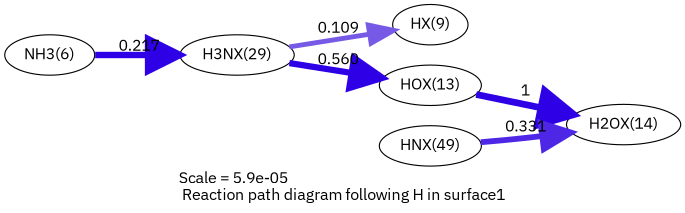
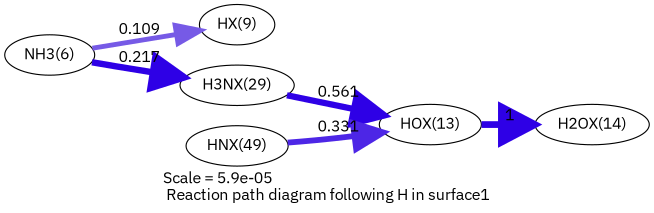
edge "H3NX(29)" -> "HX(9)": now "NH3(6)" -> "HX(9)"
edge "H3NX(29)" -> "HOX(13)": label " 0.560" -> " 0.561"
edge "HNX(49)" -> "H2OX(14)": now "HNX(49)" -> "HOX(13)"
